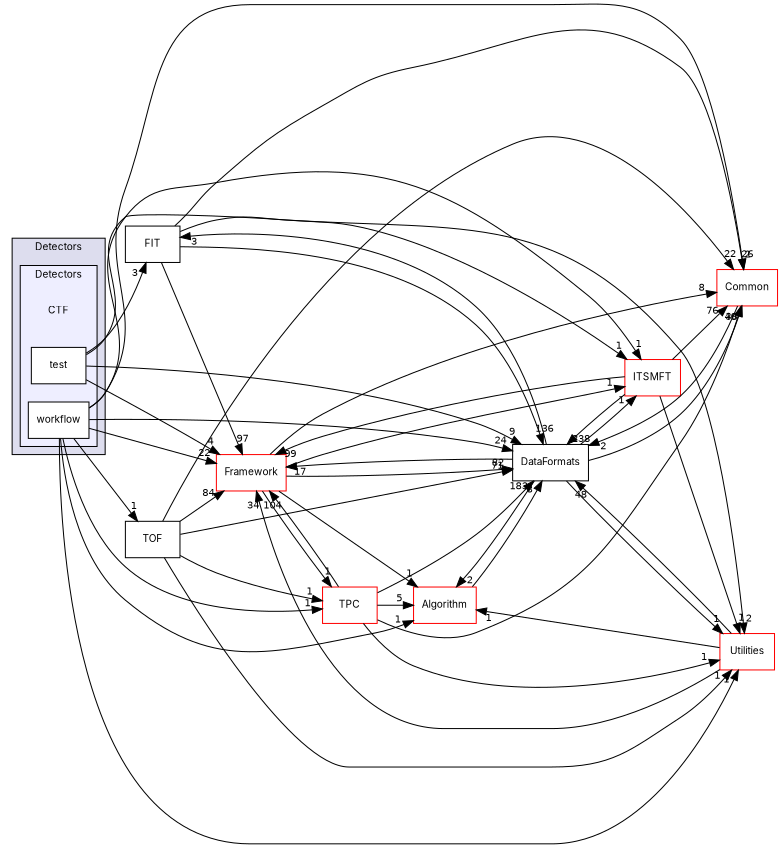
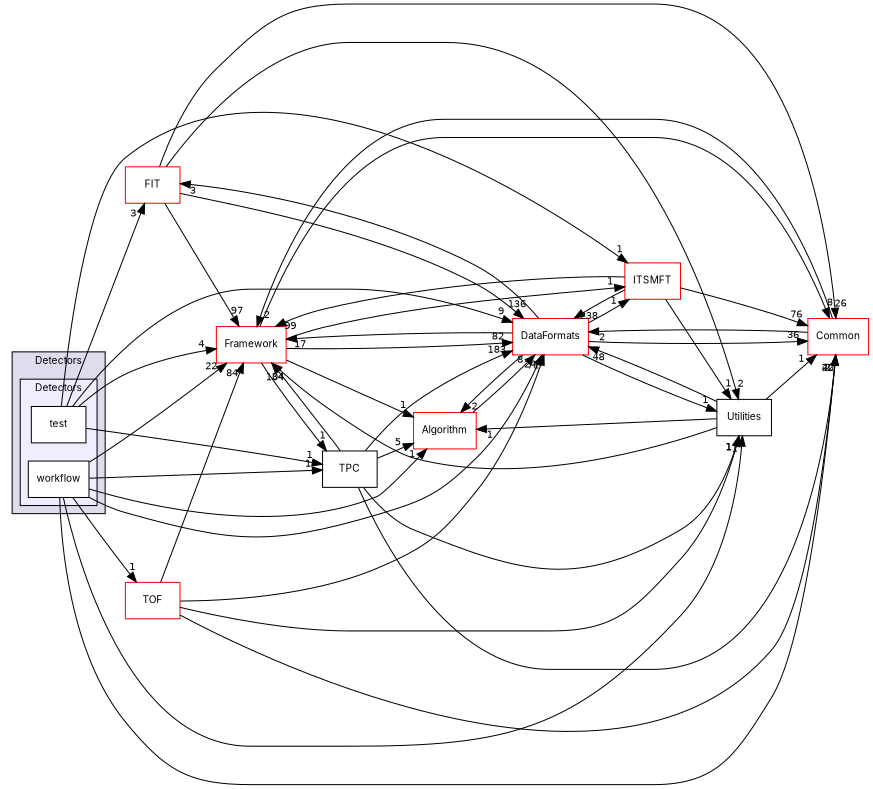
edge "Common" -> "Framework": added
edge "workflow" -> "ITSMFT": removed
node "FIT": color black -> red
node "CTF": removed
edge "Utilities" -> "Common": added
node "DataFormats": color black -> red
node "TOF": color black -> red
edge "TOF" -> "TPC": now "test" -> "TPC"
node "TPC": color red -> black
node "Utilities": color red -> black
